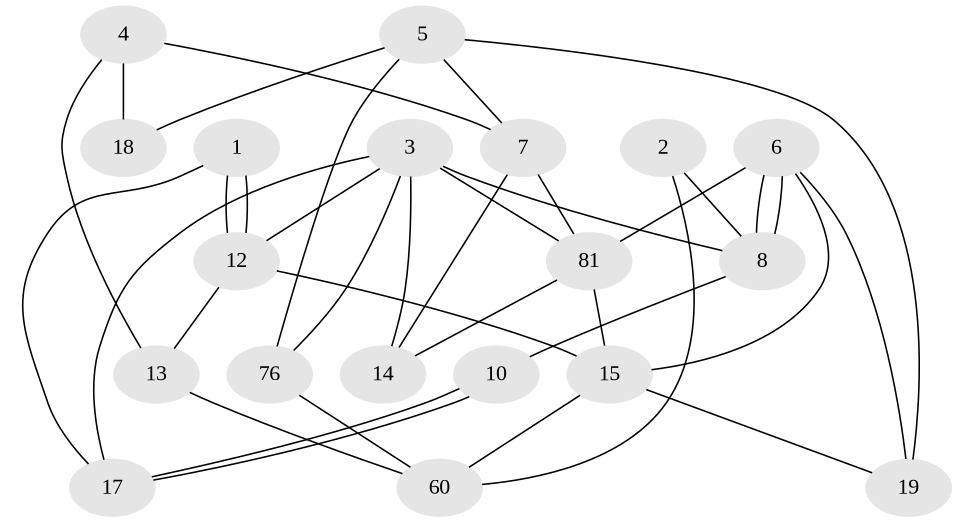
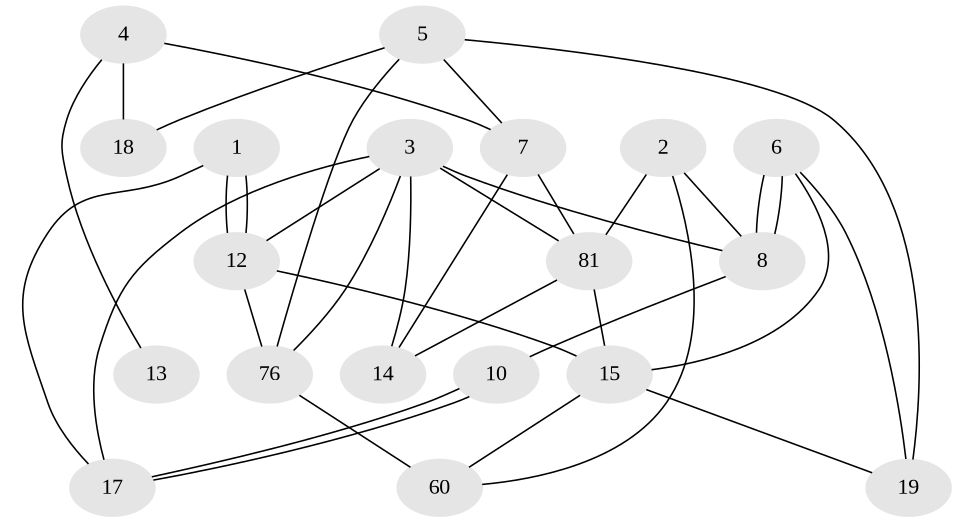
edge "6" -- "81": now "2" -- "81"
edge "12" -- "13": now "12" -- "76"
edge "13" -- "60": removed
